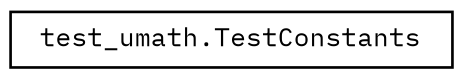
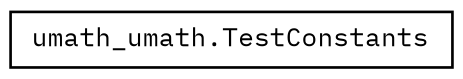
node "test_umath.TestConstants": label "test_umath.TestConstants" -> "umath_umath.TestConstants"
